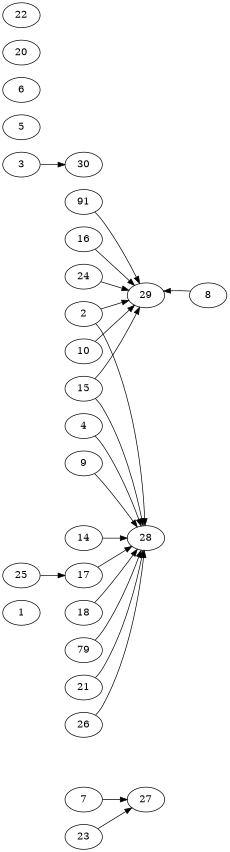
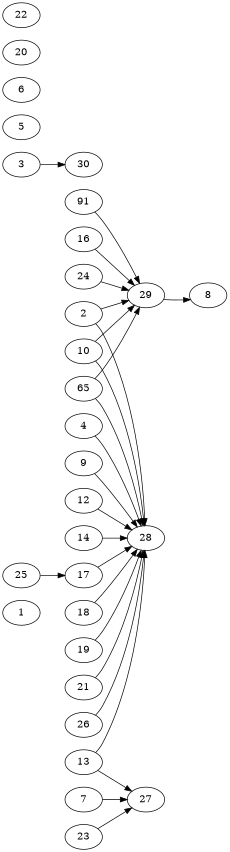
edge "8" -> "29": reversed
node "15": label "15" -> "65"
edge "10" -> "28": added
node "12": added
node "79": label "79" -> "19"
node "13": added
